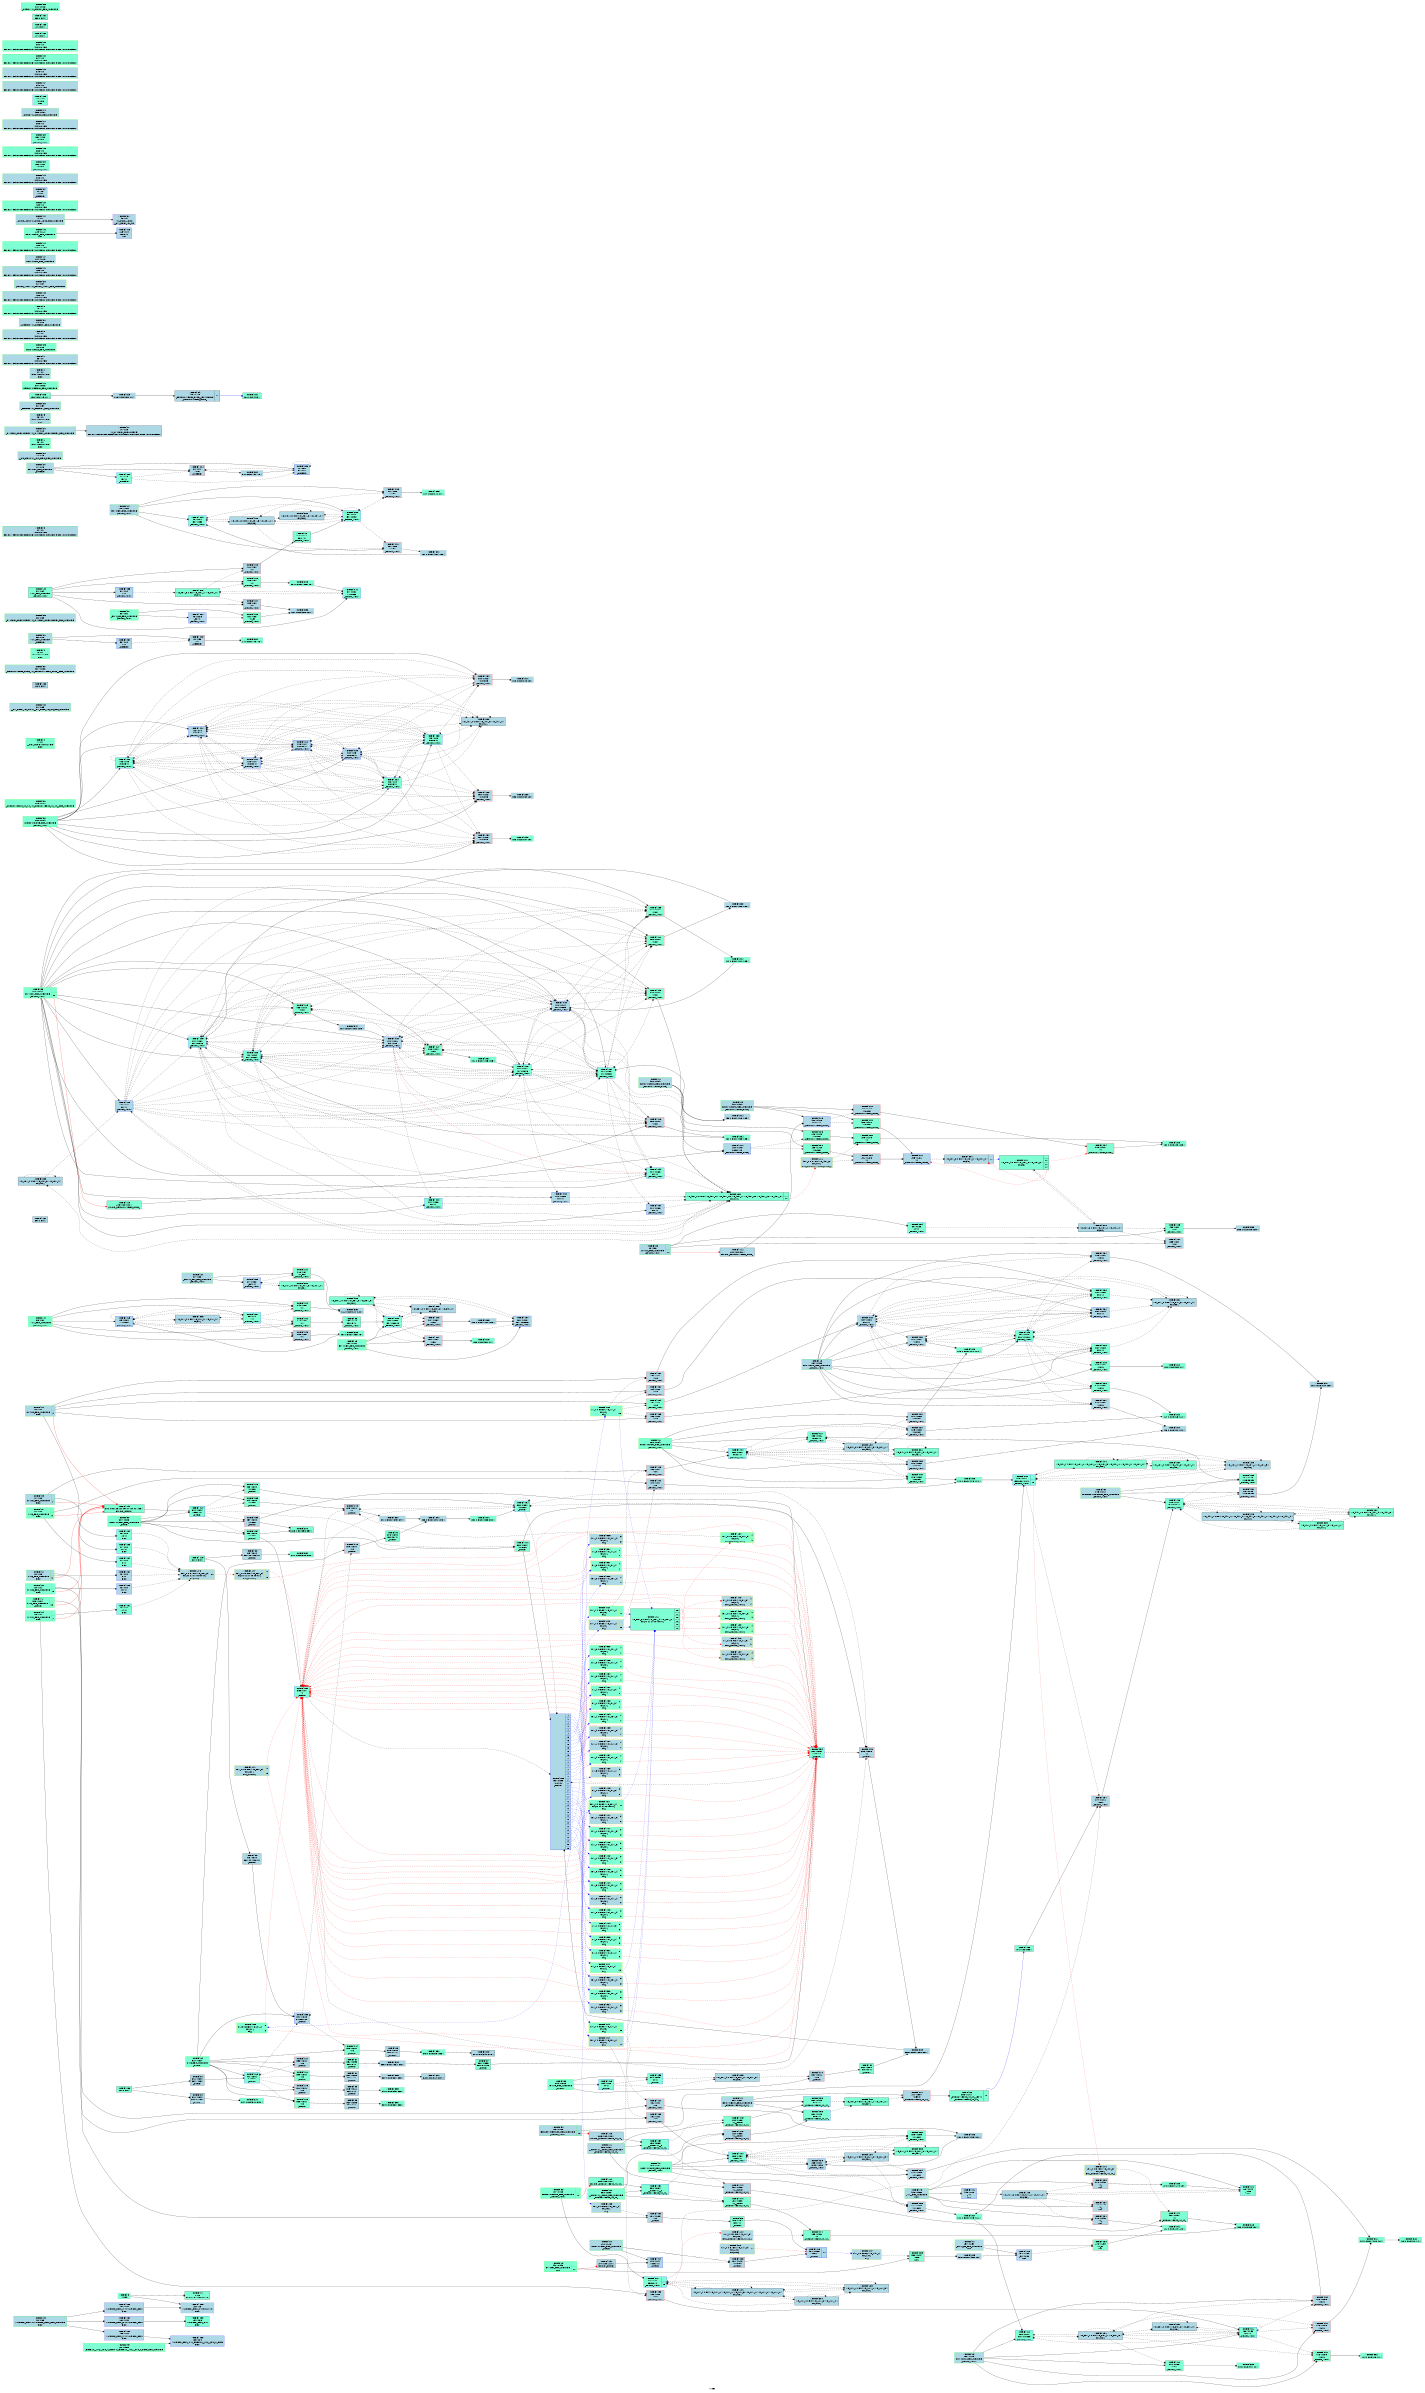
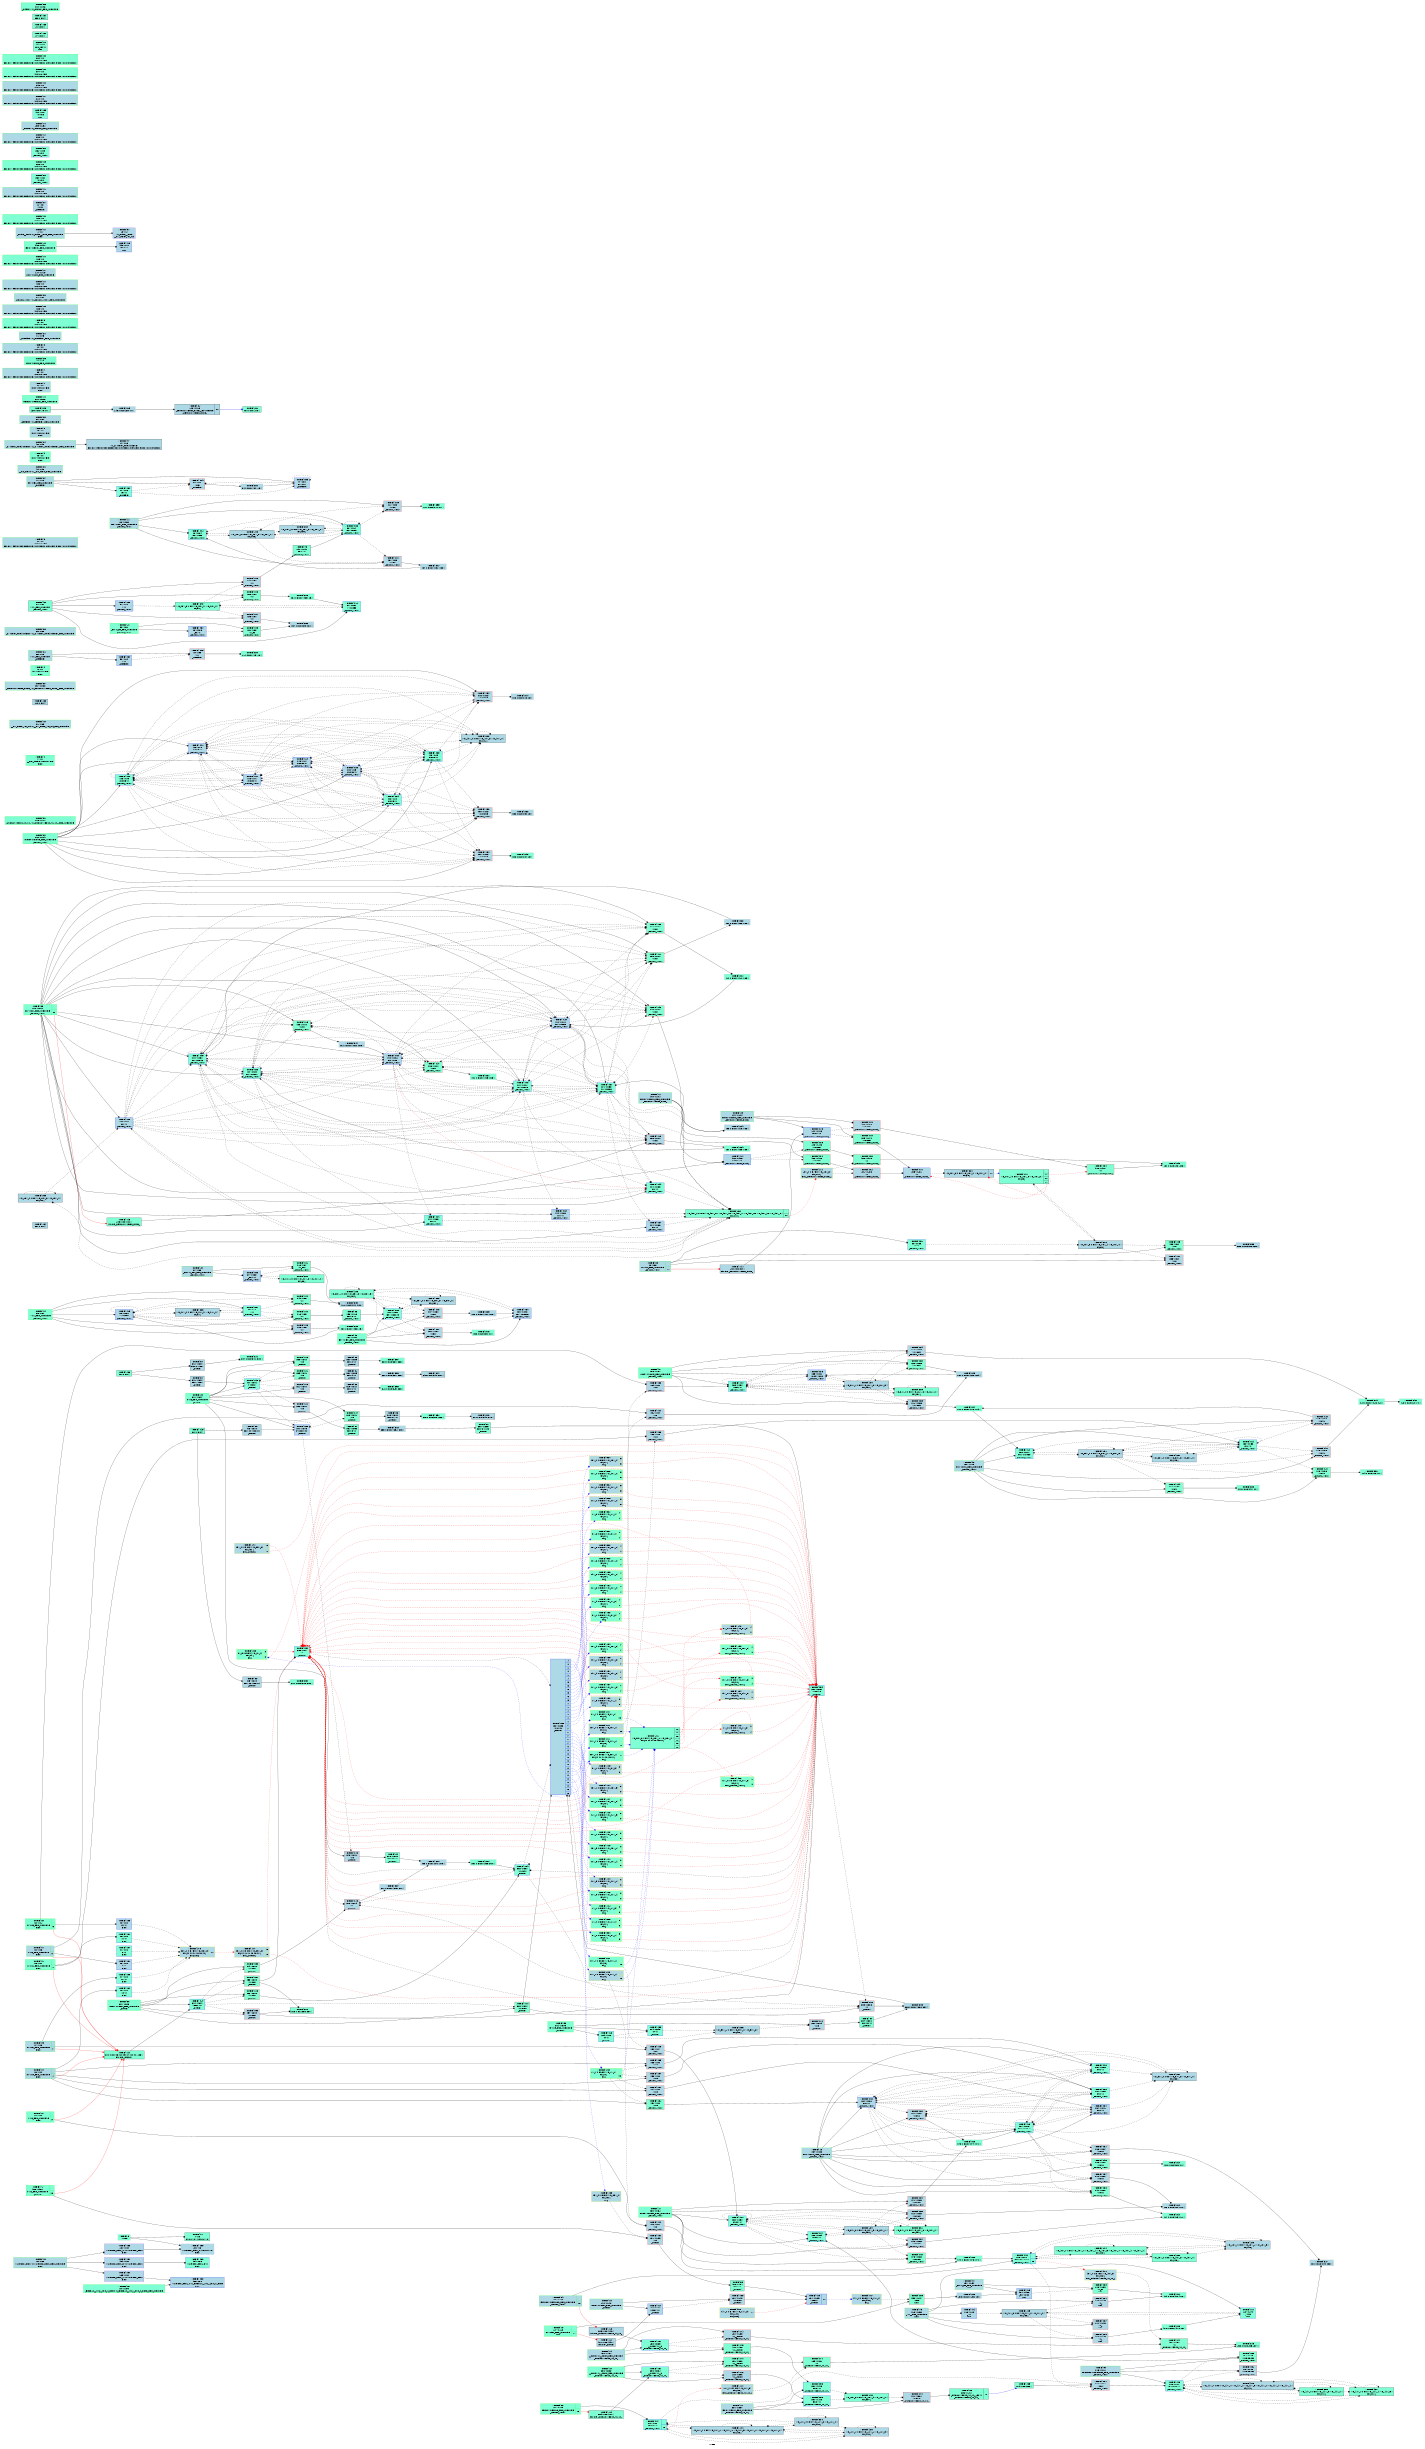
node "NodeID: 78": added
edge "NodeID: 481" -> "NodeID: 169": now "NodeID: 252" -> "NodeID: 169"
edge "NodeID: 27" -> "NodeID: 197": removed
